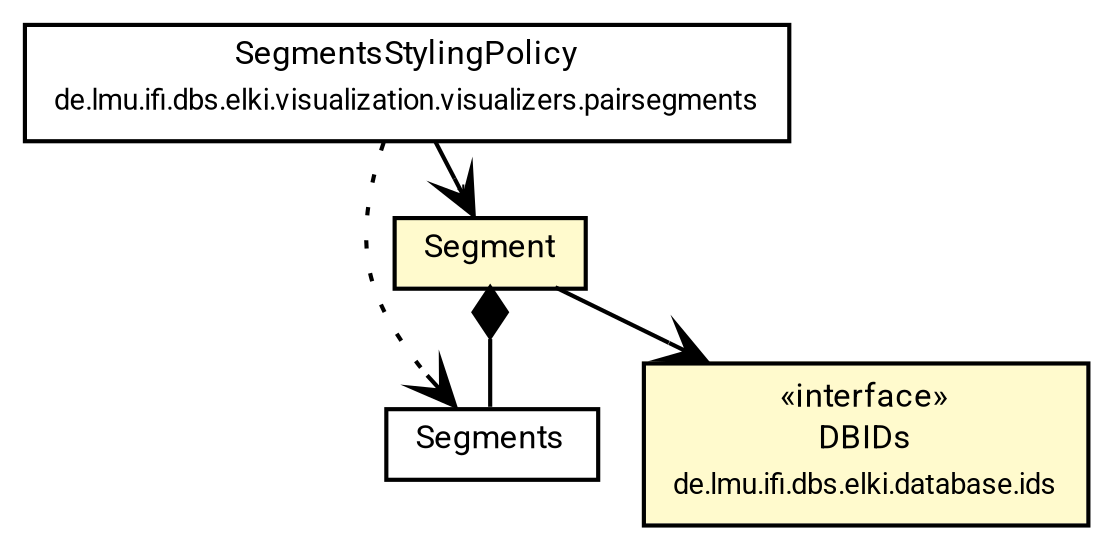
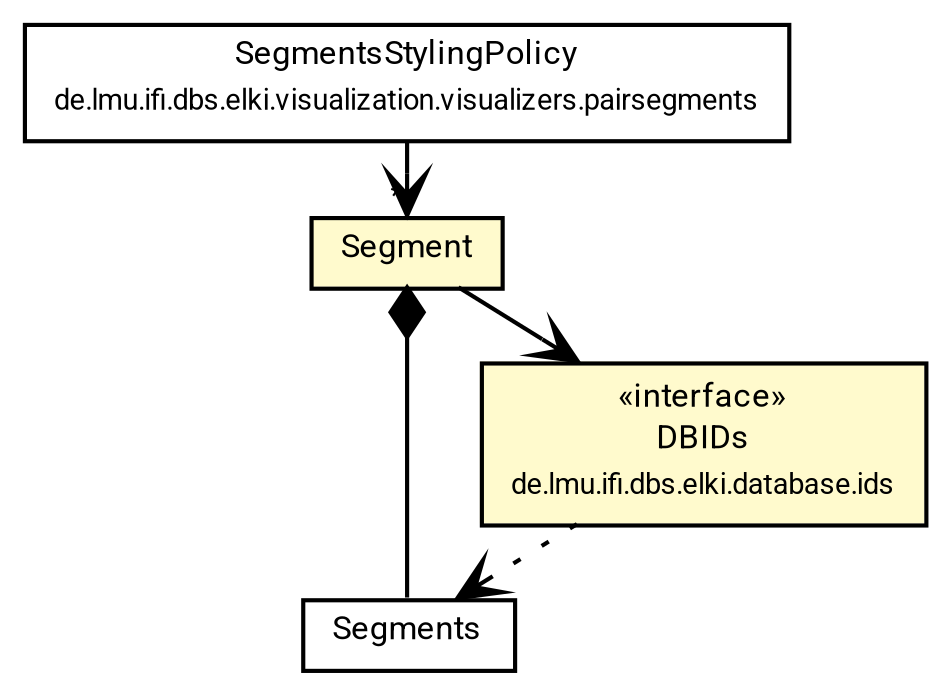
edge "SegmentsStylingPolicy" -> "Segments": now "DBIDs" -> "Segments"
